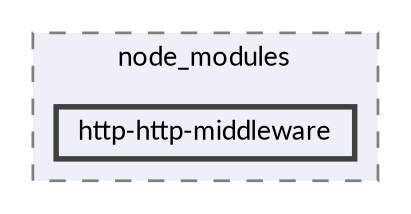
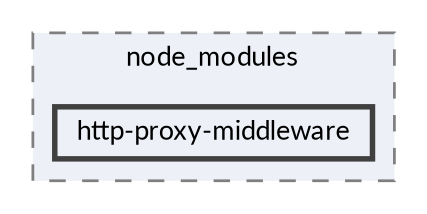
node "http-http-middleware": label "http-http-middleware" -> "http-proxy-middleware"
